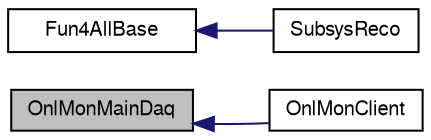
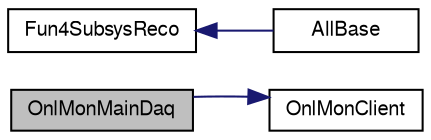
node "Fun4AllBase": label "Fun4AllBase" -> "Fun4SubsysReco"
node "SubsysReco": label "SubsysReco" -> "AllBase"
edge "OnlMonClient" -> "OnlMonMainDaq": reversed
